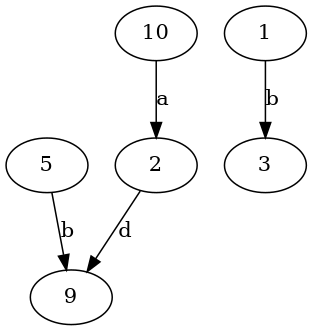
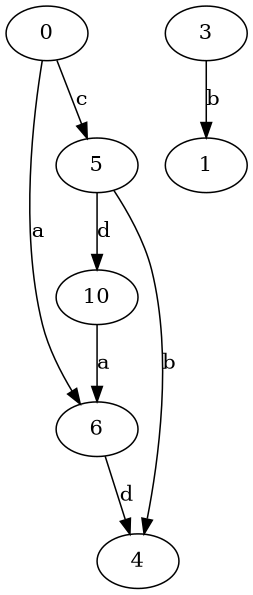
node "0": added
edge "1" -> "3": reversed
node "2": label "2" -> "6"
edge "5" -> "10": added, label "d"
node "9": label "9" -> "4"
